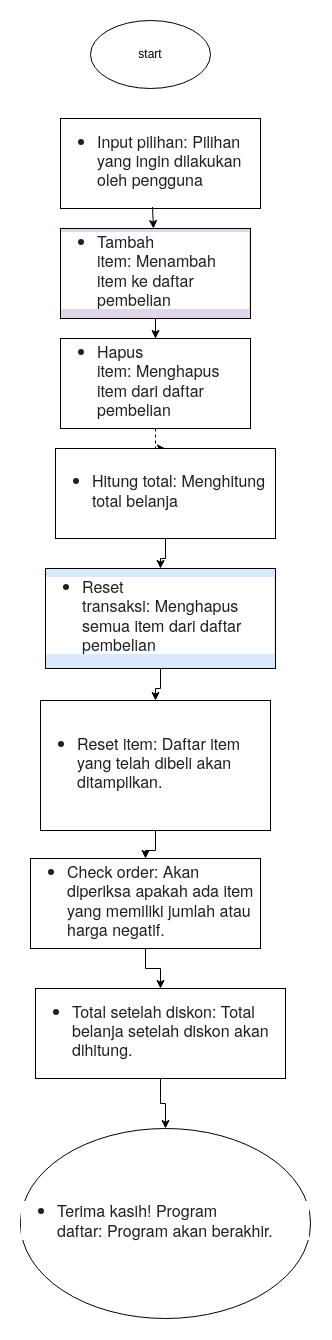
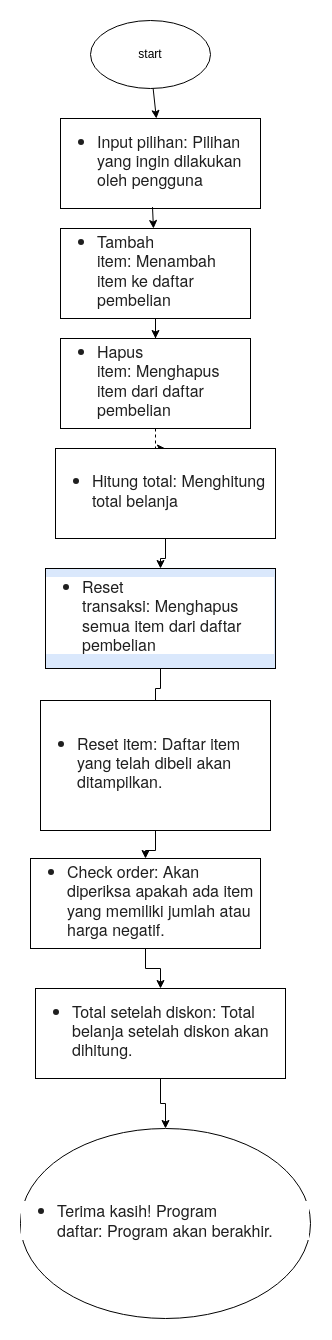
edge "start" -> "Input pilihan: Pilihan yang ingin dilakukan oleh pengguna": added
node "Tambah item: Menambah item ke daftar pembelian": fillcolor #e1d5e7 -> #ffffff
edge "Reset transaksi: Menghapus semua item dari daftar pembelian" -> "Reset item: Daftar item yang telah dibeli akan ditampilkan.": arrowhead classic -> none
